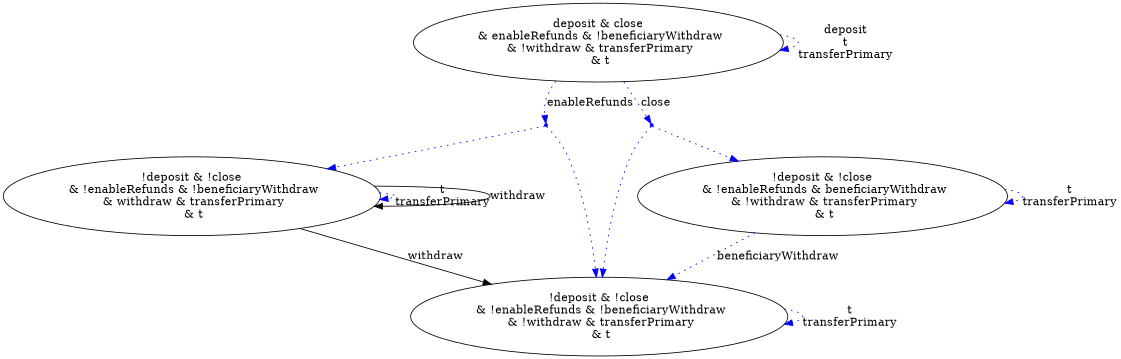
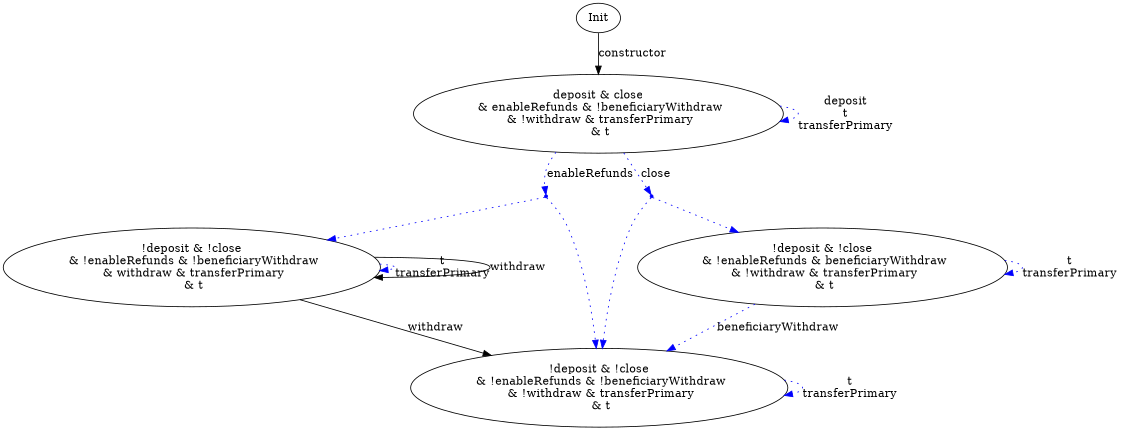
node "Init": added
